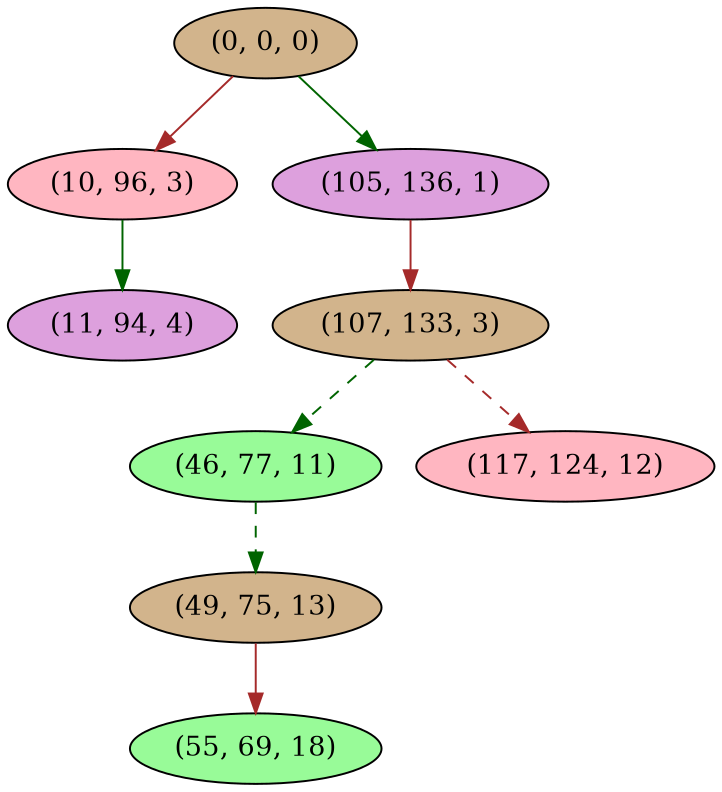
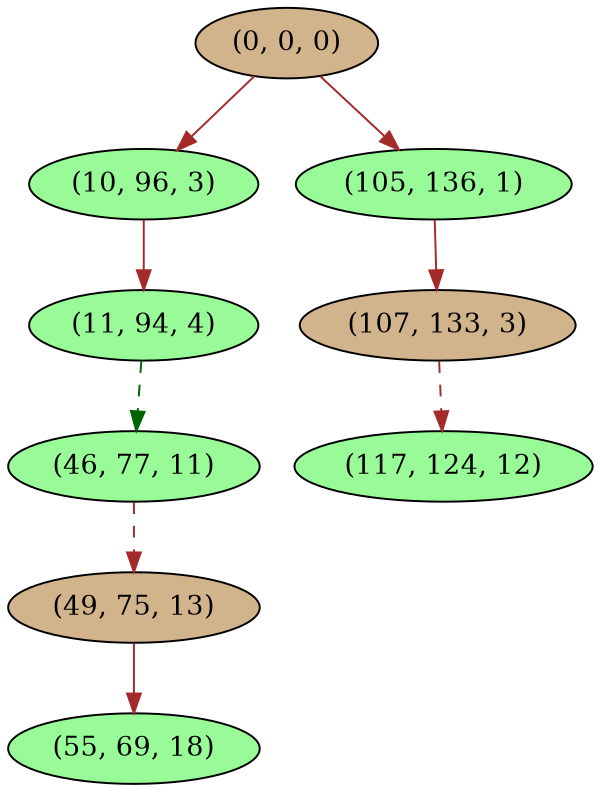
edge "(0, 0, 0)" -> "(105, 136, 1)": color darkgreen -> brown
node "(10, 96, 3)": fillcolor lightpink -> palegreen
node "(105, 136, 1)": fillcolor plum -> palegreen
edge "(10, 96, 3)" -> "(11, 94, 4)": color darkgreen -> brown
node "(11, 94, 4)": fillcolor plum -> palegreen
edge "(107, 133, 3)" -> "(46, 77, 11)": now "(11, 94, 4)" -> "(46, 77, 11)"
node "(117, 124, 12)": fillcolor lightpink -> palegreen
edge "(46, 77, 11)" -> "(49, 75, 13)": color darkgreen -> brown
